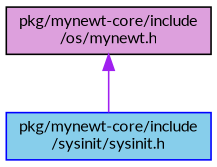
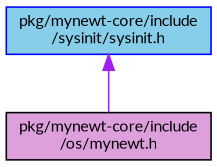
edge "pkg/mynewt-core/include /sysinit/sysinit.h" -> "pkg/mynewt-core/include /os/mynewt.h": reversed
